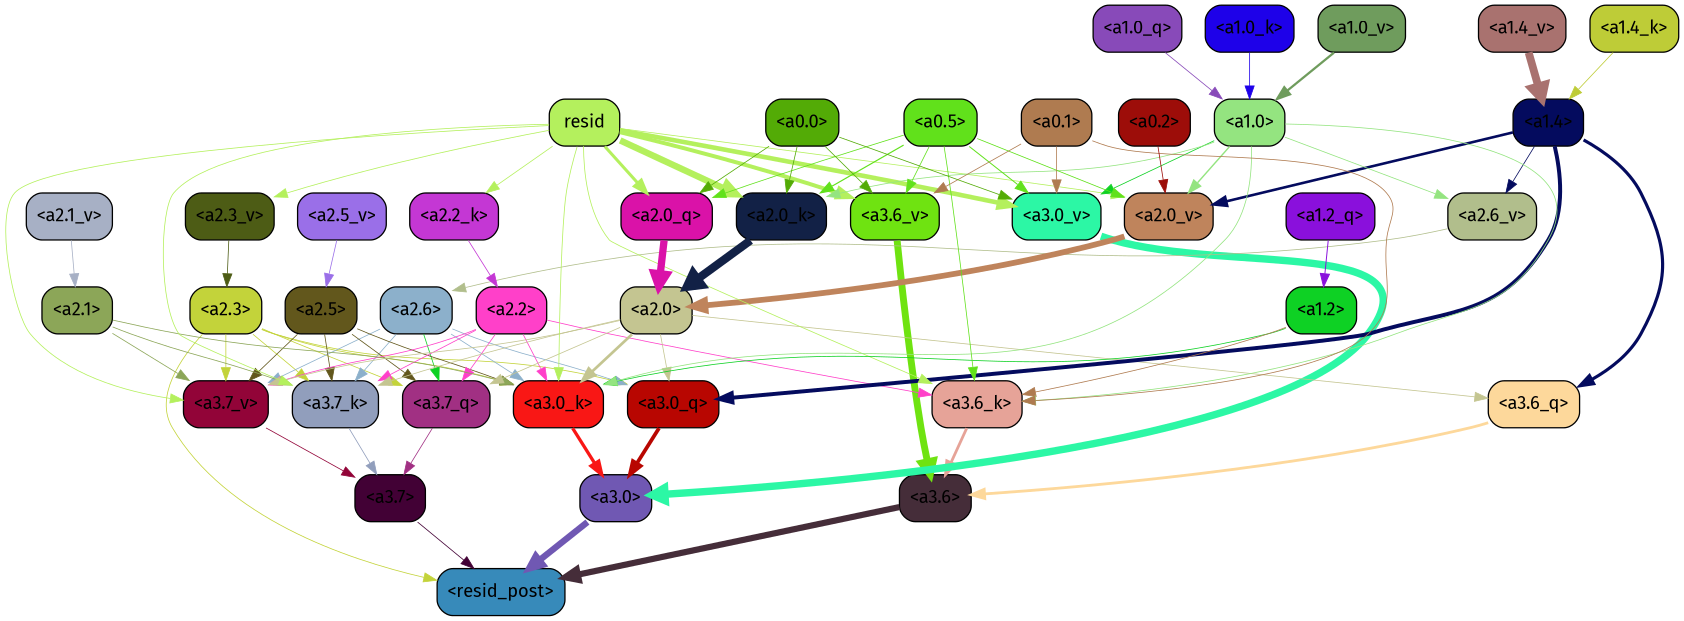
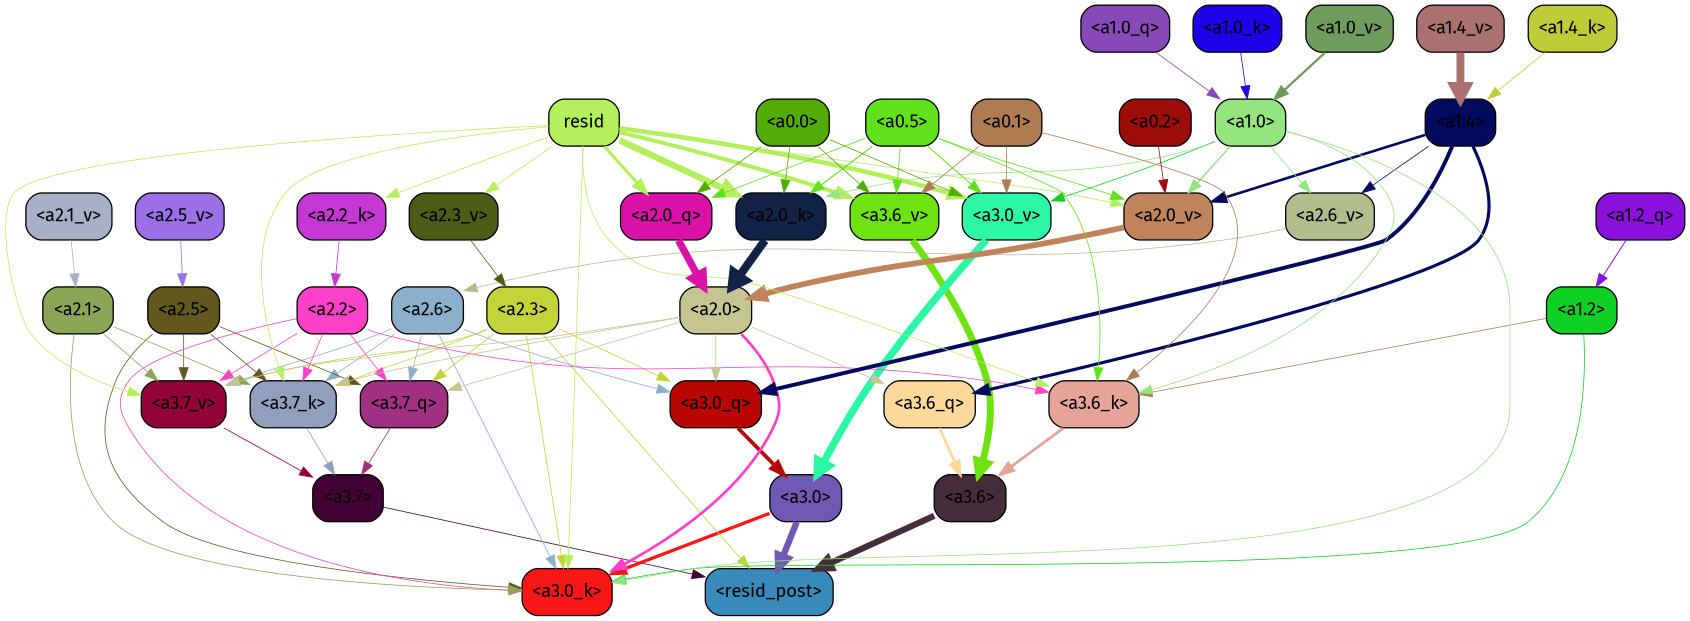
edge "<a2.6>" -> "<a3.7_q>": color #0ed124 -> #8cb0cb
edge "<a2.0>" -> "<a3.0_k>": color #c4c591 -> #ff40c9
edge "<a3.0_k>" -> "<a3.0>": reversed
